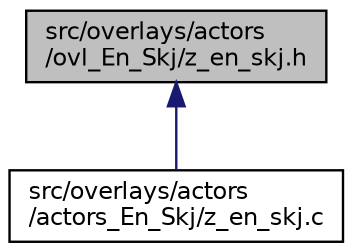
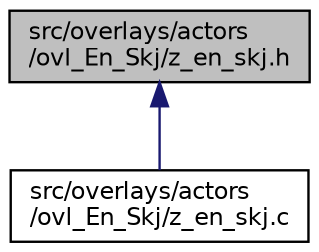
node "src/overlays/actors /actors_En_Skj/z_en_skj.c": label "src/overlays/actors /actors_En_Skj/z_en_skj.c" -> "src/overlays/actors /ovl_En_Skj/z_en_skj.c"
